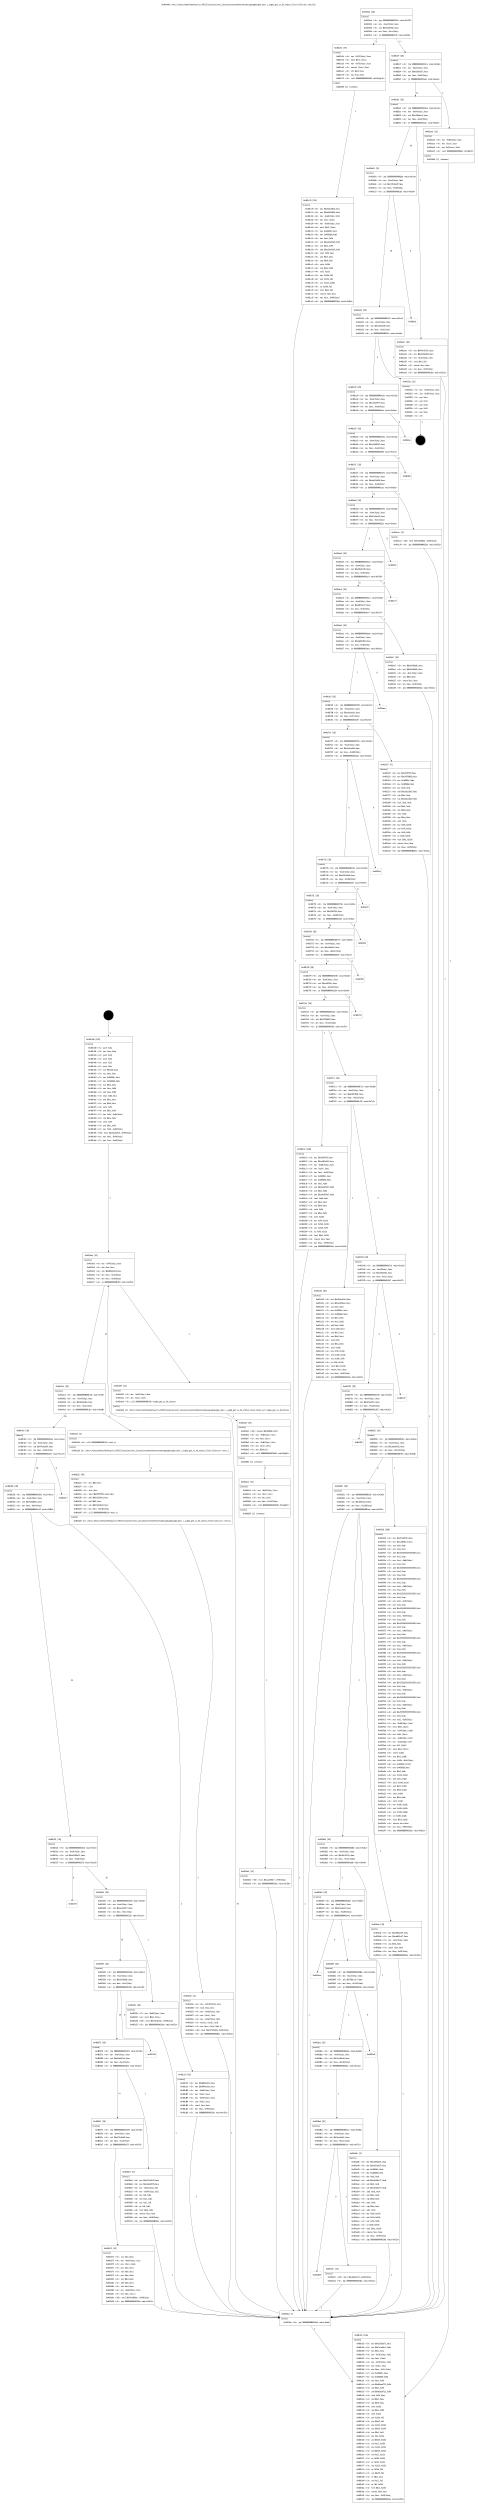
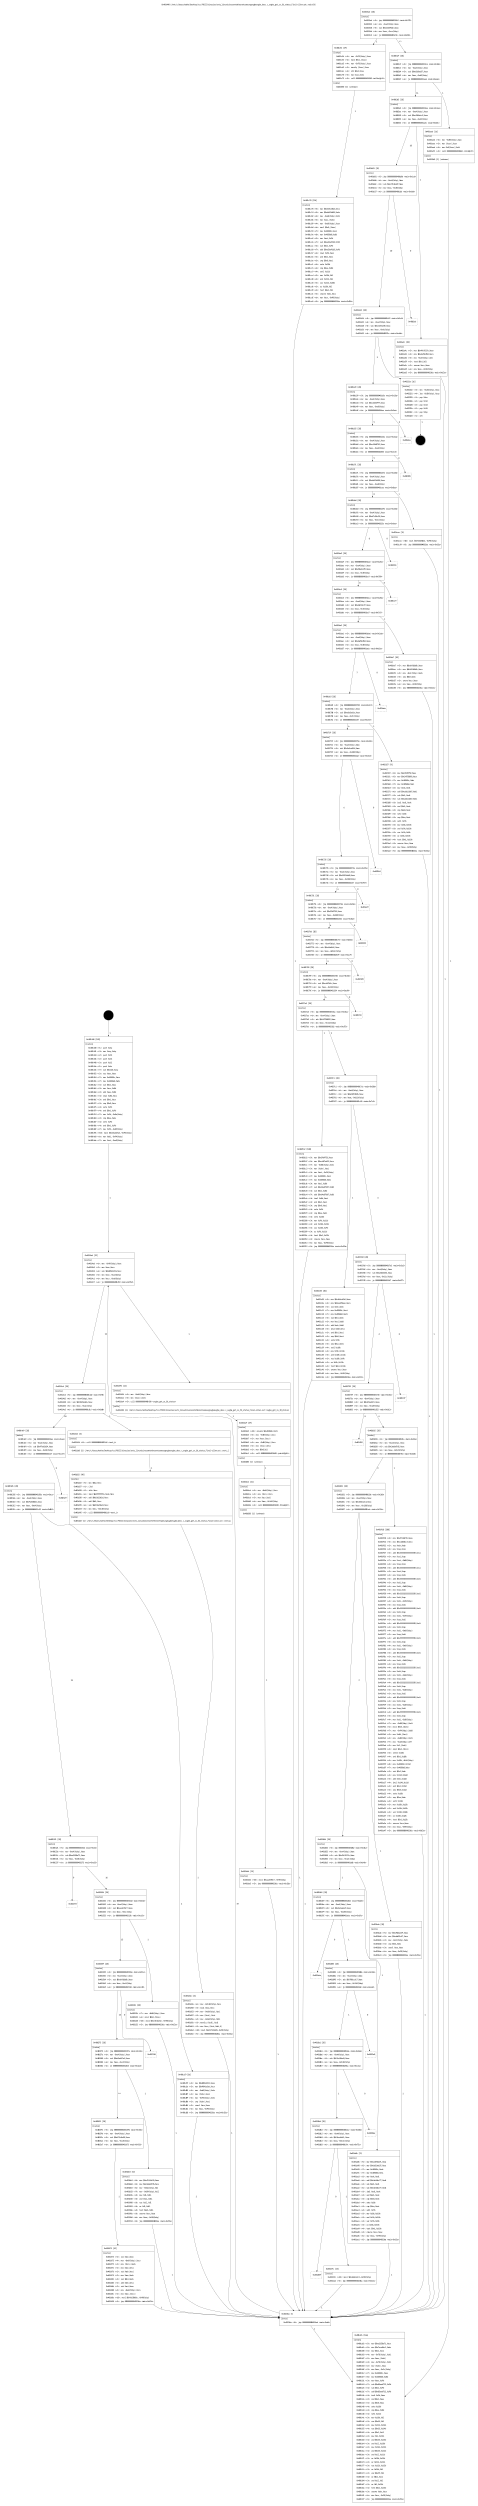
edge "0x401735 [28]" -> "0x401719 [28]": reversed
edge "0x4014e9 [28]" -> "0x401505 [28]": removed, label "18"
edge "0x401831 [28]" -> "0x40236a [5]": now "0x401918 [308]" -> "0x40236a [5]"
node "0x40206a": added
